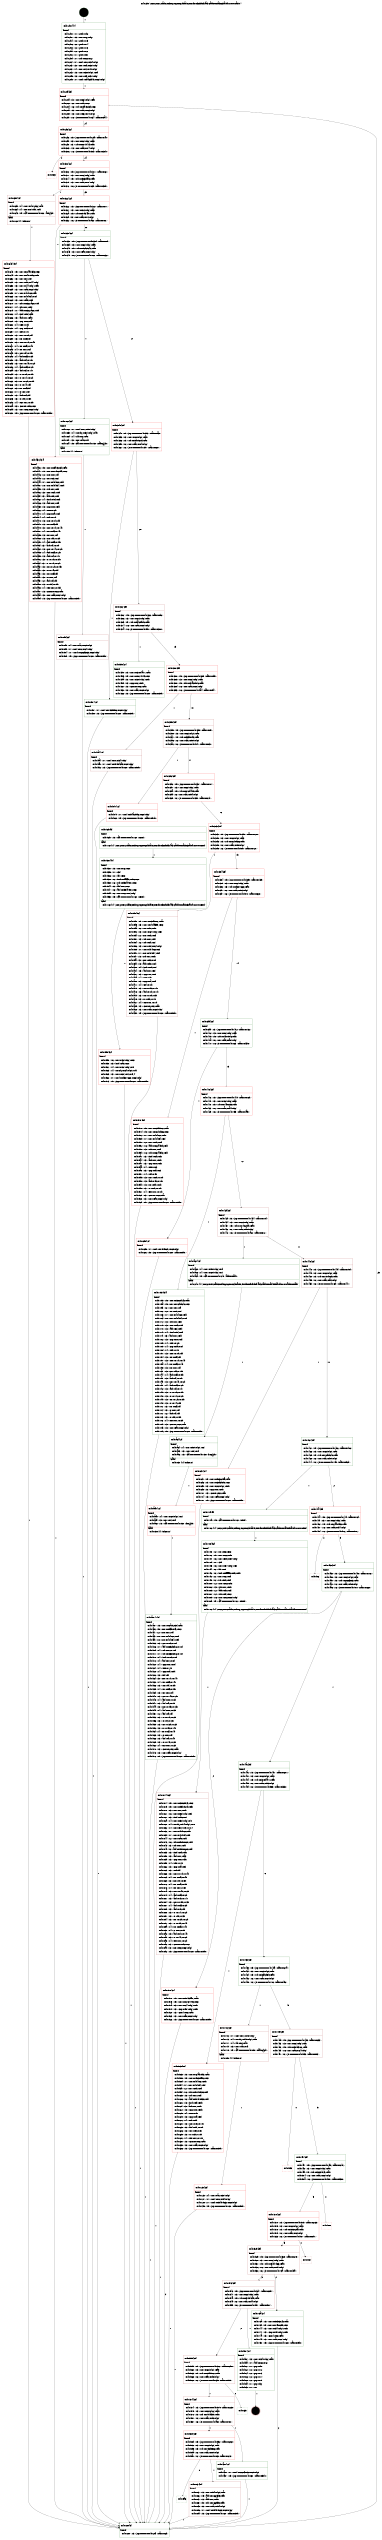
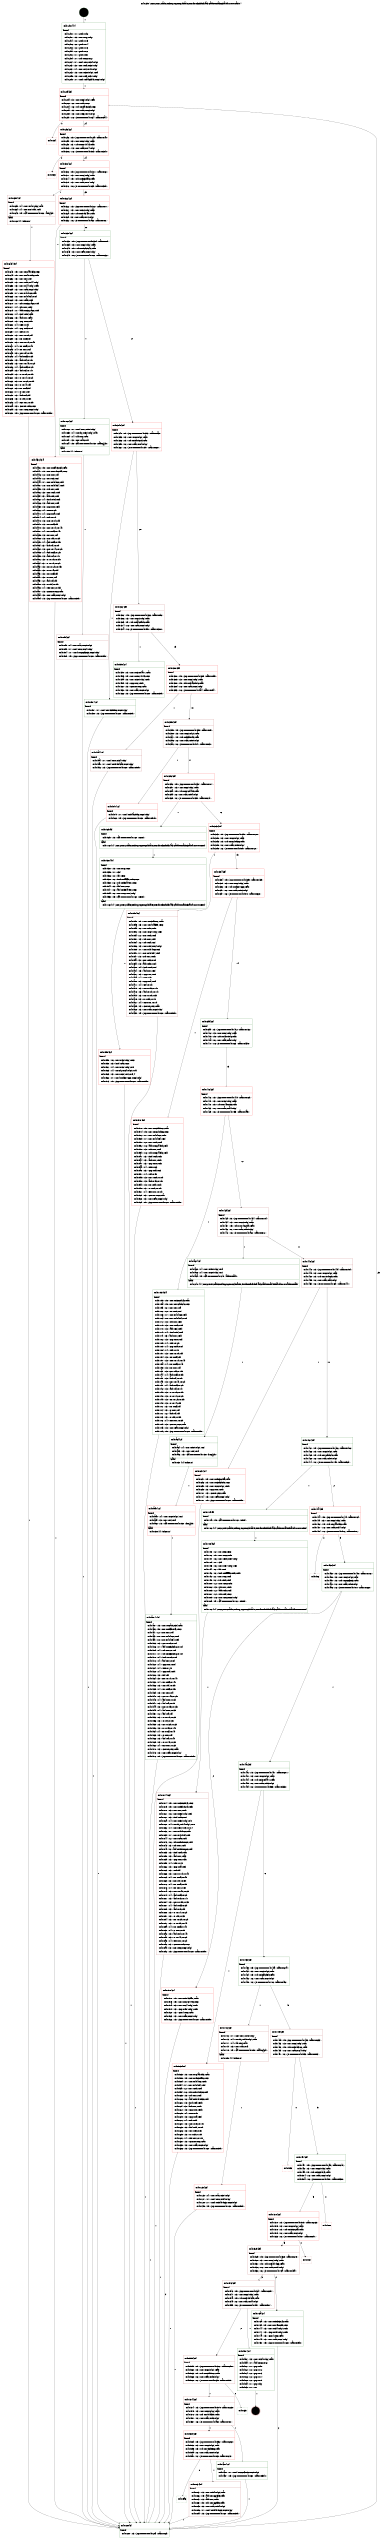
node "0x401c54": added
edge "0x4013b2 [25]" -> "0x40192b [5]": added, label "1"
node "0x4016e5 [12]": removed
